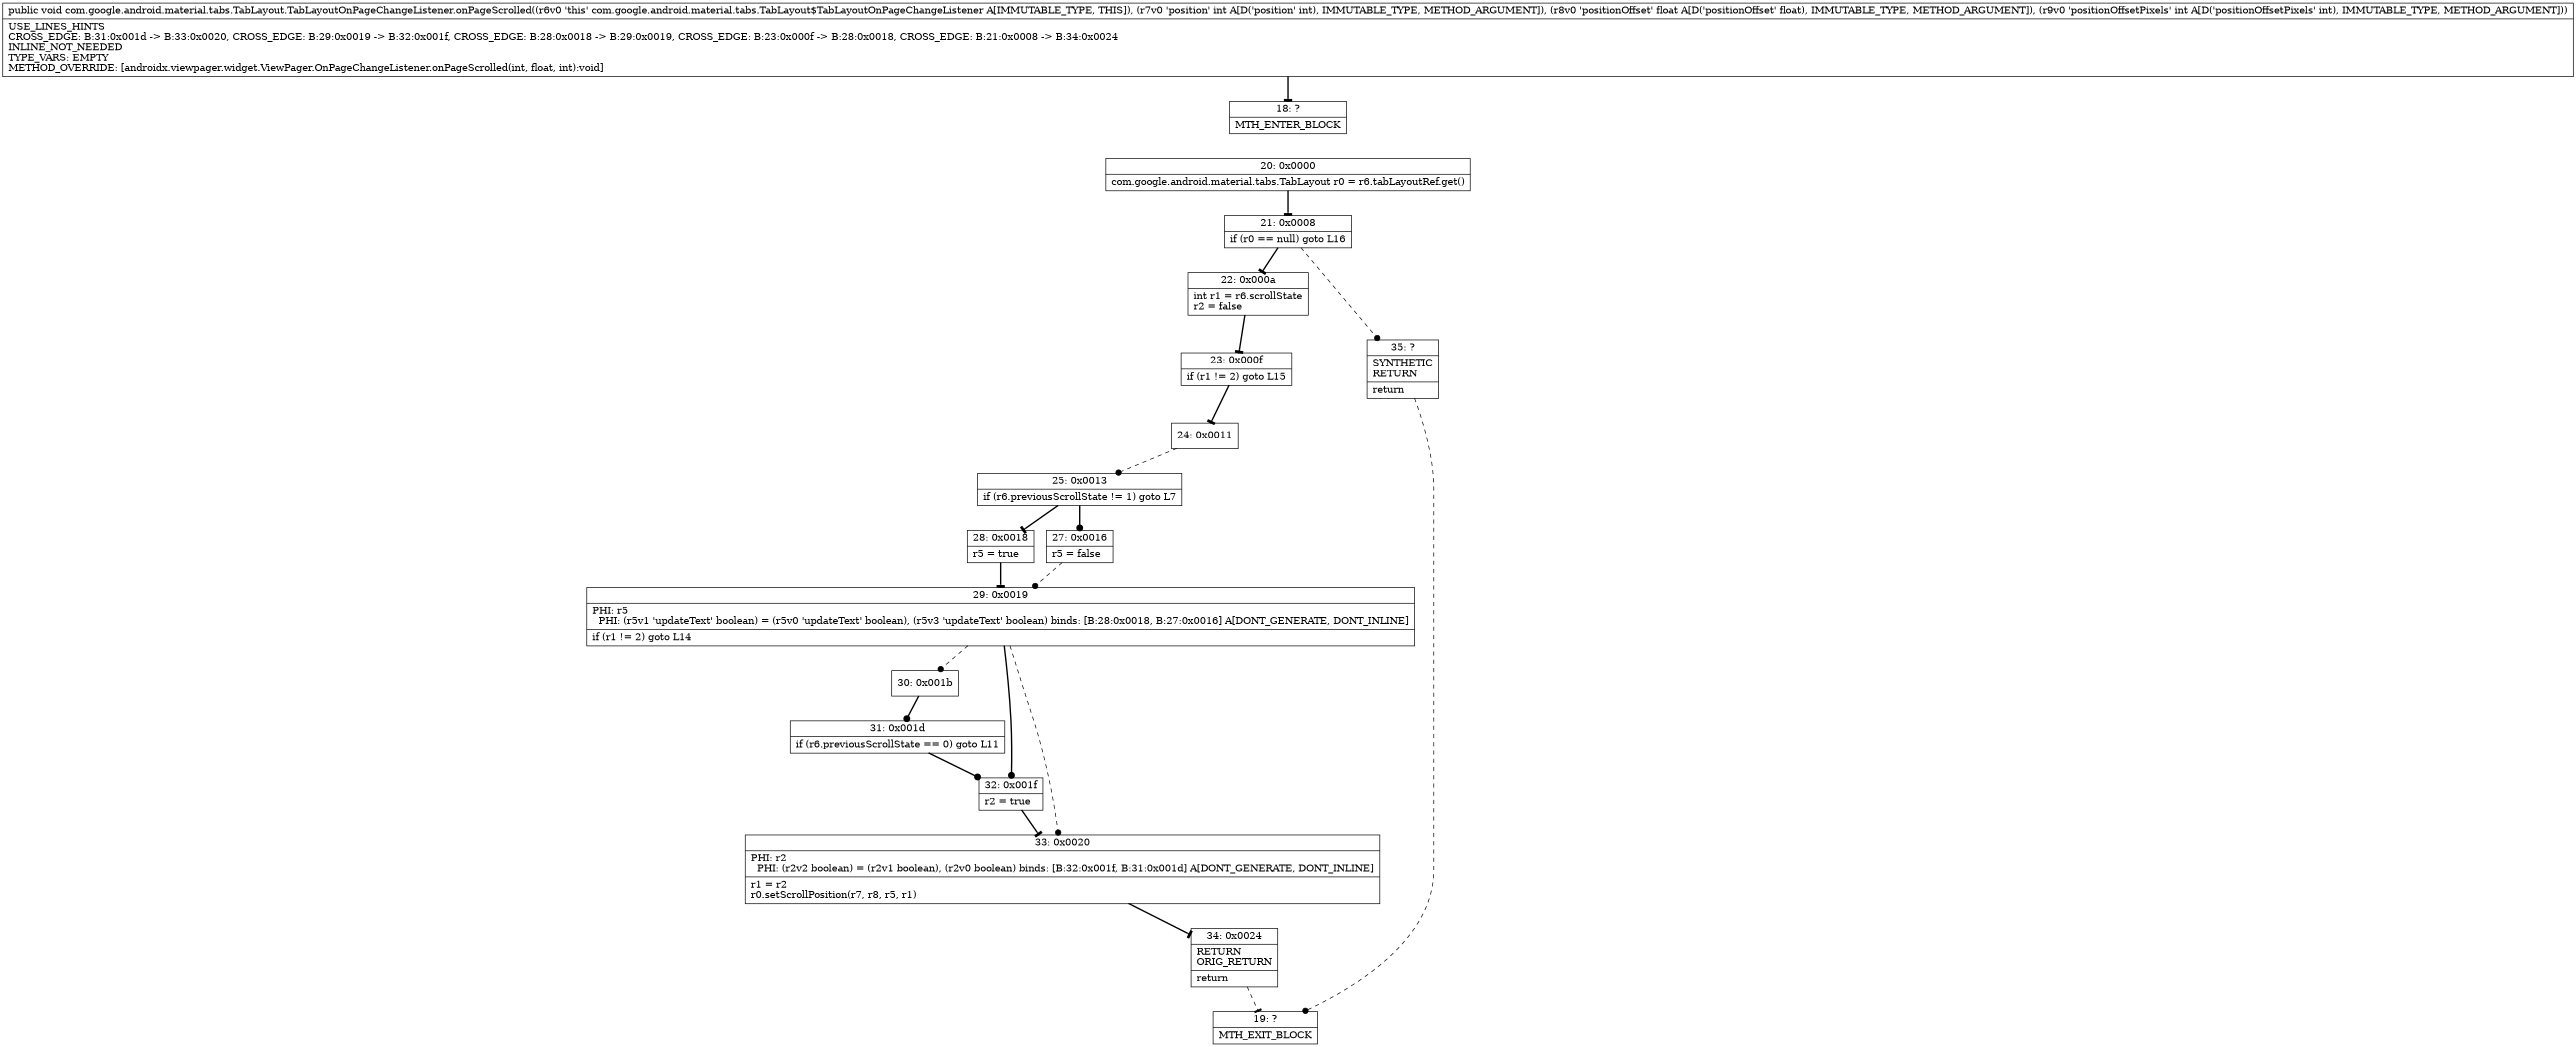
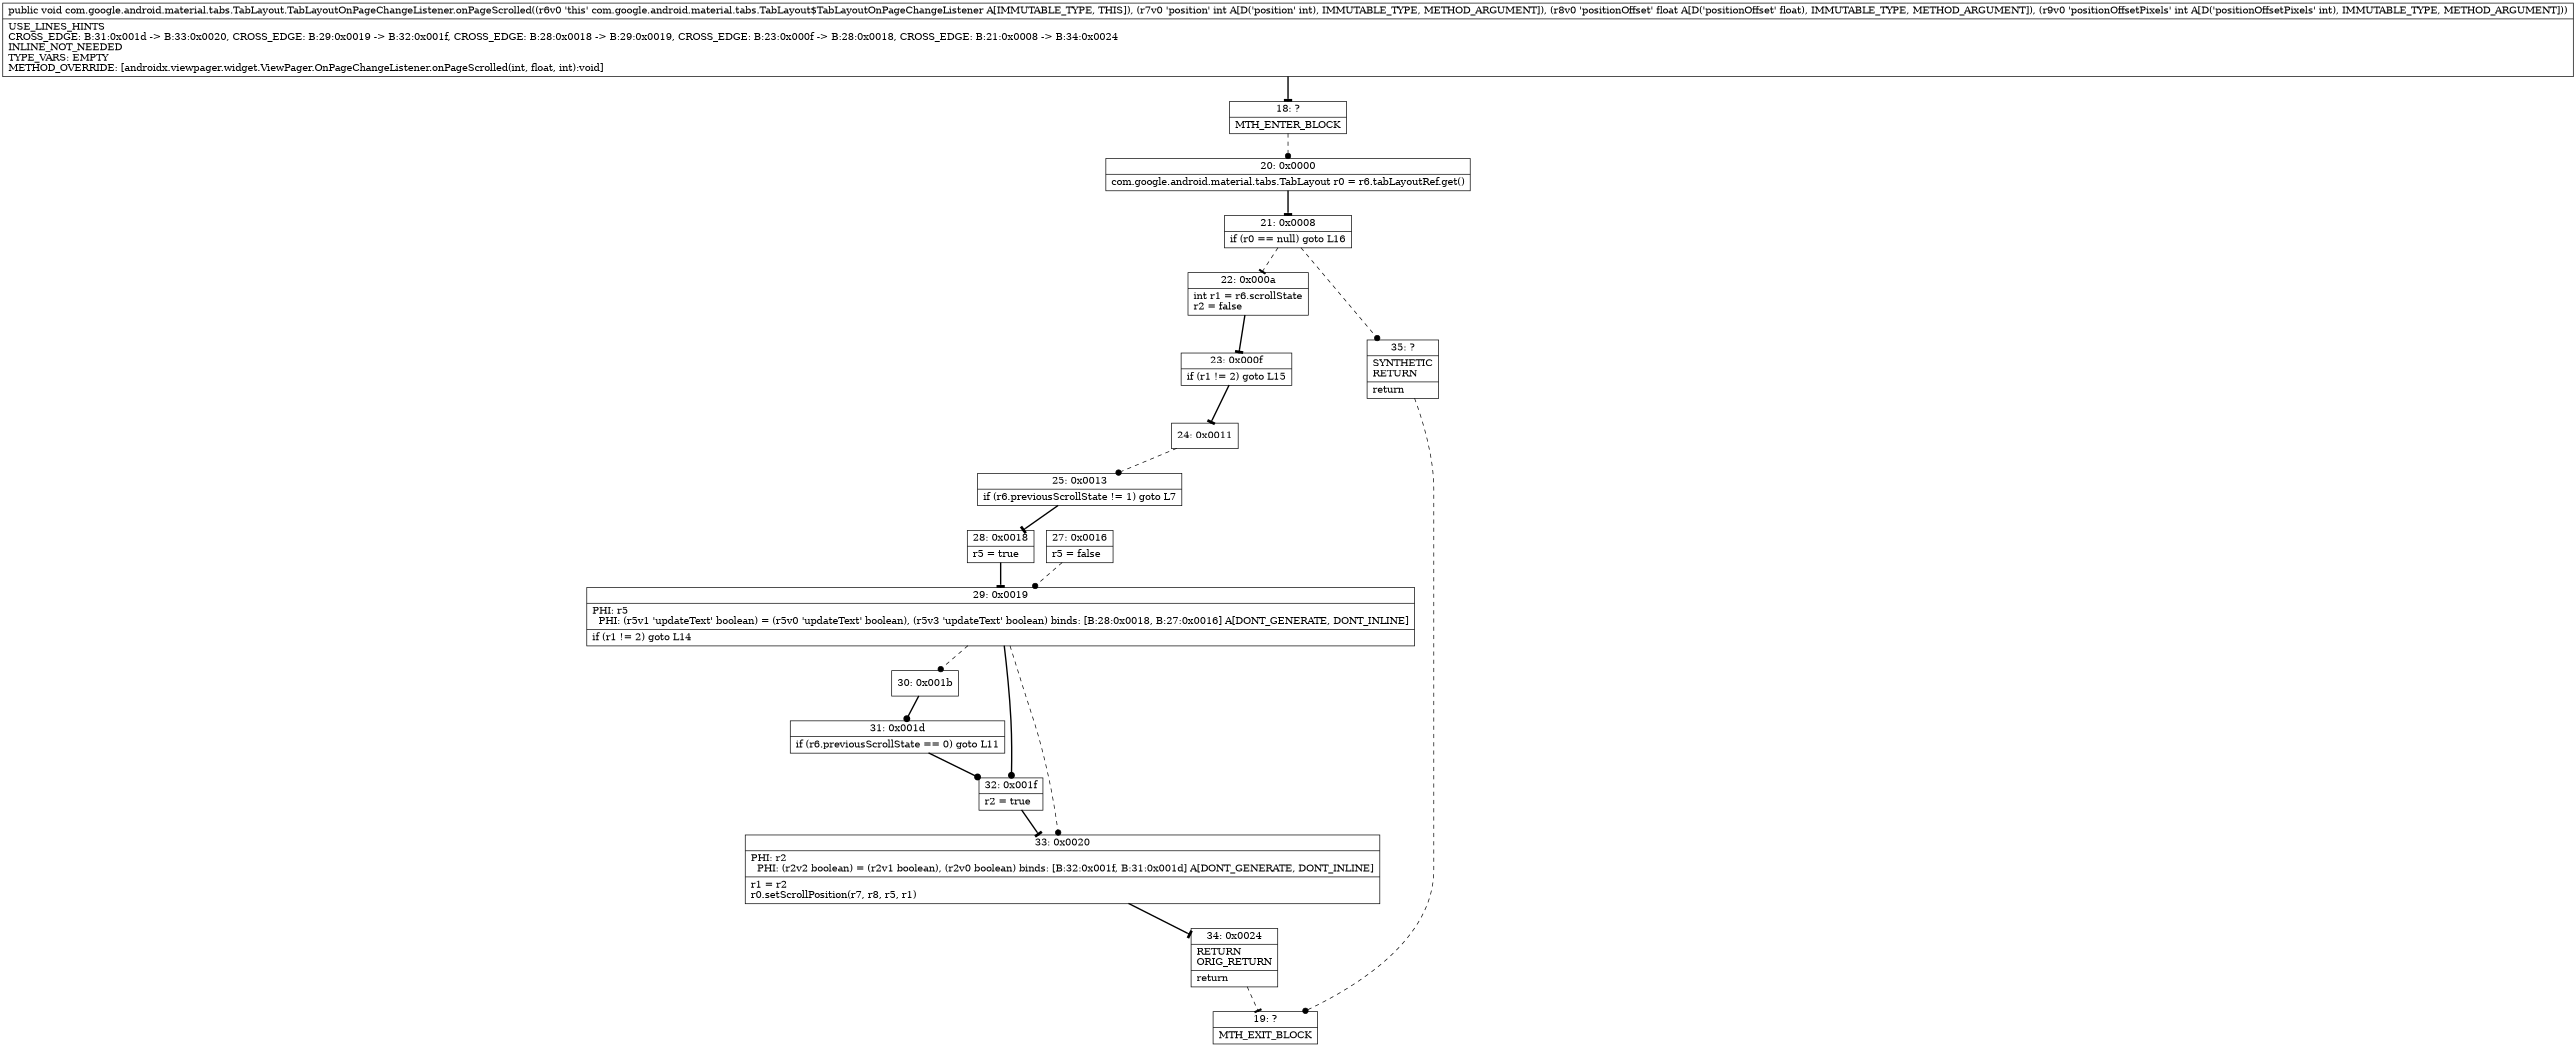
edge "18: ?" -> "20: 0x0000": added
edge "21: 0x0008" -> "22: 0x000a": style bold -> dashed
edge "25: 0x0013" -> "27: 0x0016": removed
